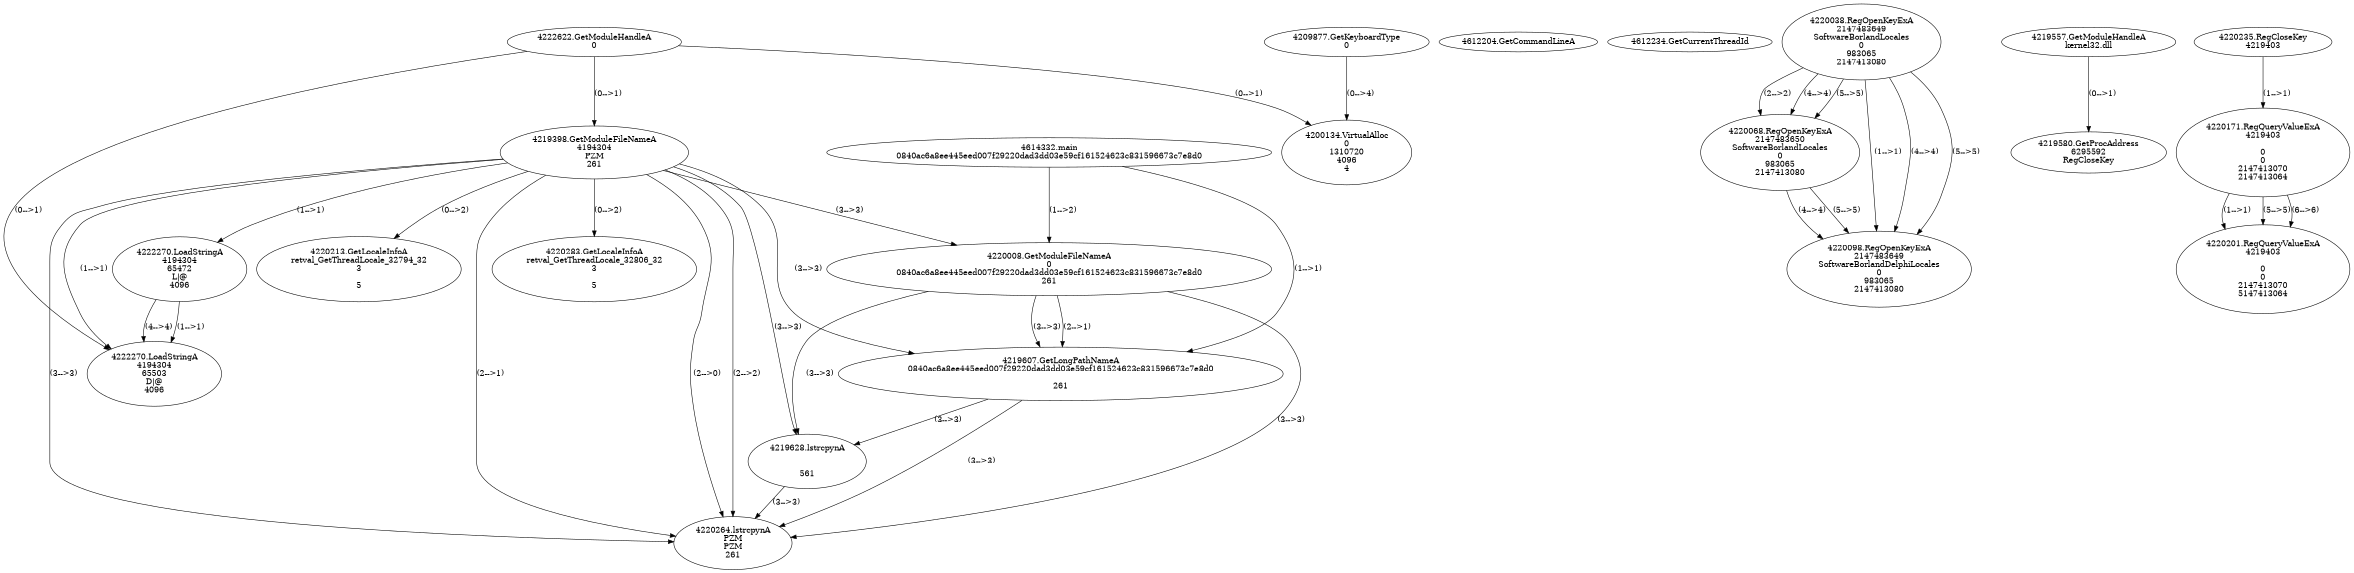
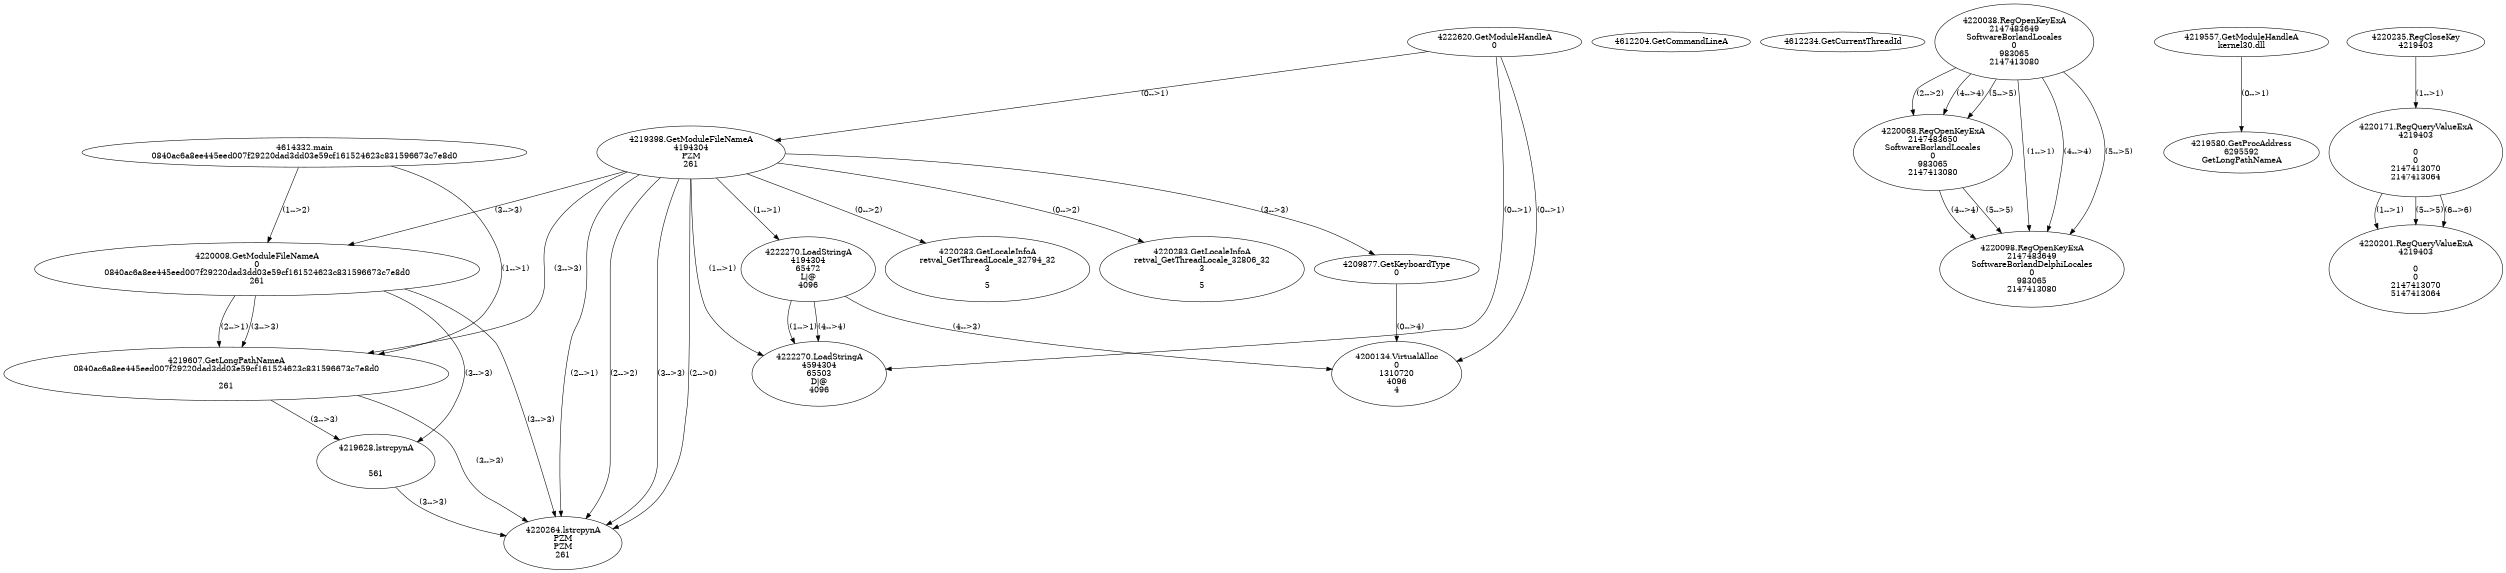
node "4222622.GetModuleHandleA 0": label "4222622.GetModuleHandleA 0" -> "4222620.GetModuleHandleA 0"
node "4219557.GetModuleHandleA kernel32.dll": label "4219557.GetModuleHandleA kernel32.dll" -> "4219557.GetModuleHandleA kernel30.dll"
node "4219580.GetProcAddress 6295592 RegCloseKey": label "4219580.GetProcAddress 6295592 RegCloseKey" -> "4219580.GetProcAddress 6295592 GetLongPathNameA"
node "4220213.GetLocaleInfoA retval_GetThreadLocale_32794_32 3 5": label "4220213.GetLocaleInfoA retval_GetThreadLocale_32794_32 3 5" -> "4220283.GetLocaleInfoA retval_GetThreadLocale_32794_32 3 5"
edge "4219398.GetModuleFileNameA 4194304 PZM 261" -> "4219628.lstrcpynA 561": now "4219398.GetModuleFileNameA 4194304 PZM 261" -> "4209877.GetKeyboardType 0"
edge "4222270.LoadStringA 4194304 65472 L|@ 4096" -> "4200134.VirtualAlloc 0 1310720 4096 4": added, label "(4-->3)"
node "4222270.LoadStringA 4194304 65503 D|@ 4096": label "4222270.LoadStringA 4194304 65503 D|@ 4096" -> "4222270.LoadStringA 4594304 65503 D|@ 4096"
